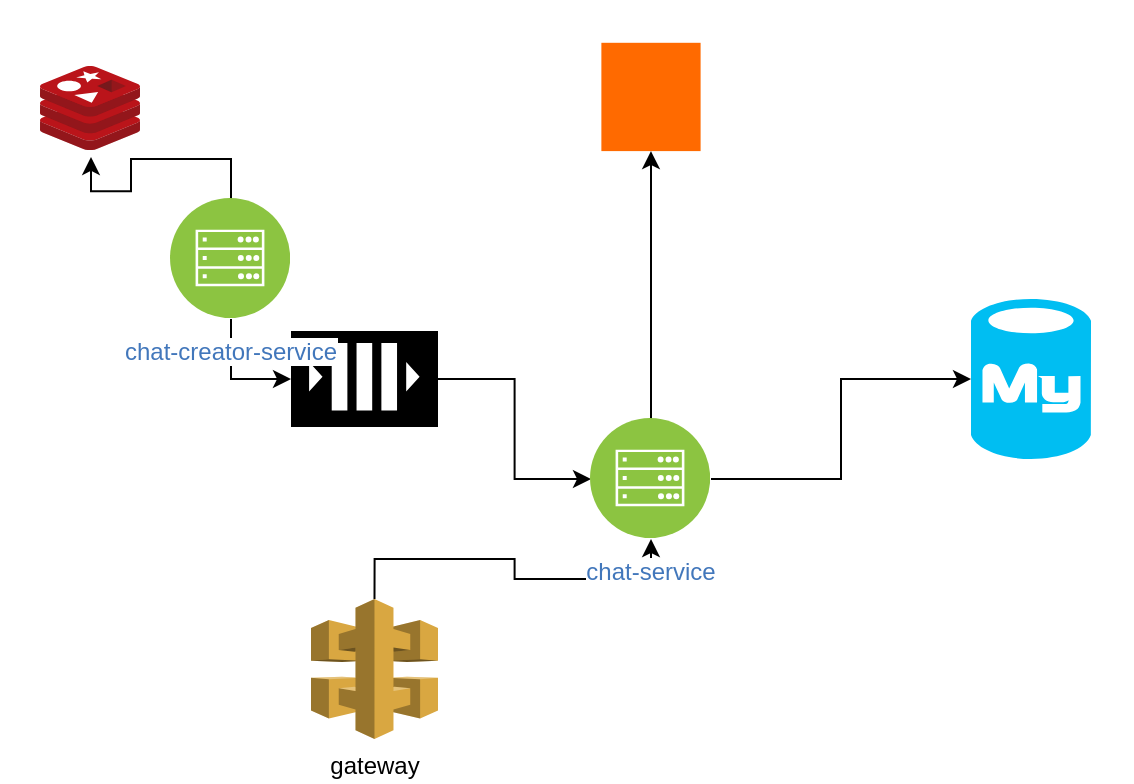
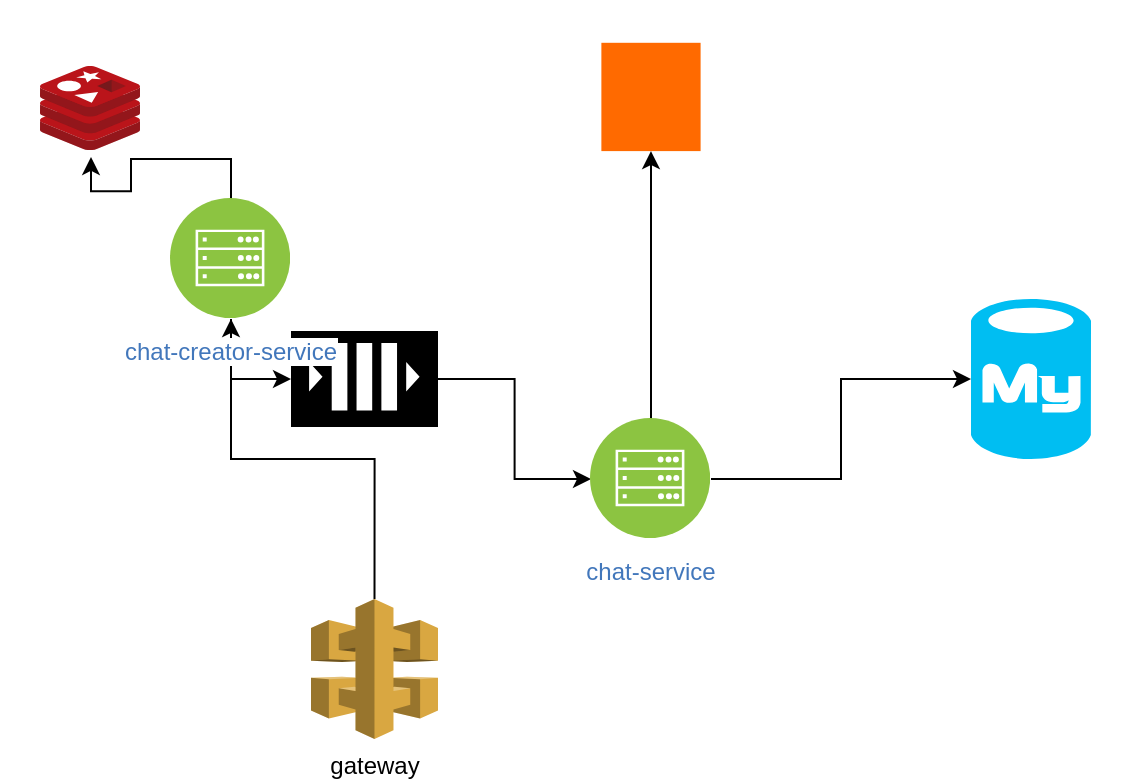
edge "gateway" -> "chat-creator-service": added
edge "gateway" -> "chat-service": removed
